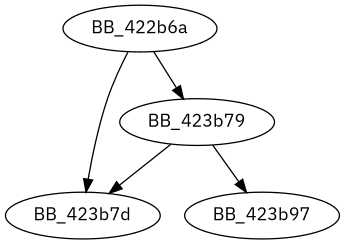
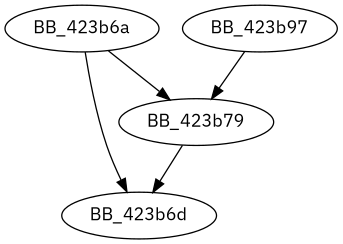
node "BB_422b6a": label "BB_422b6a" -> "BB_423b6a"
edge "BB_423b79" -> "BB_423b97": reversed
node "BB_423b7d": label "BB_423b7d" -> "BB_423b6d"
